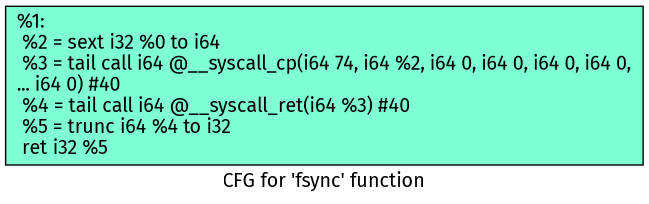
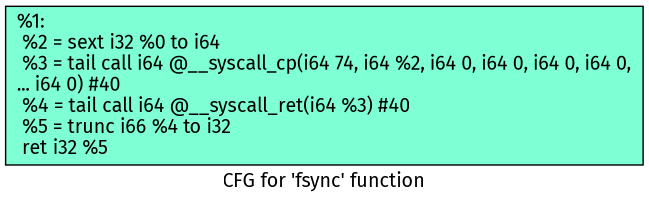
node "%1:": text "%5 = trunc i64 %4 to i32" -> "%5 = trunc i66 %4 to i32"
